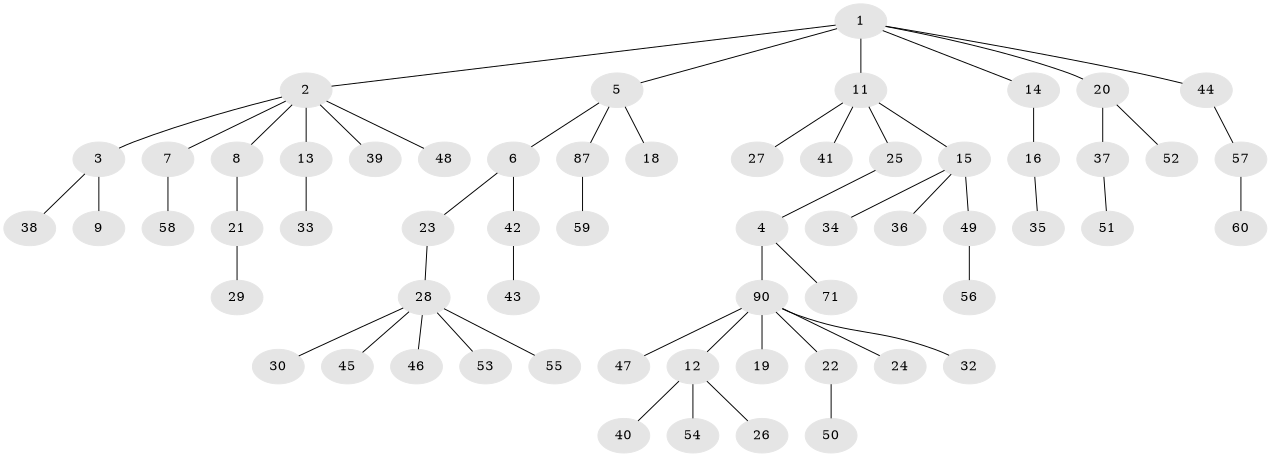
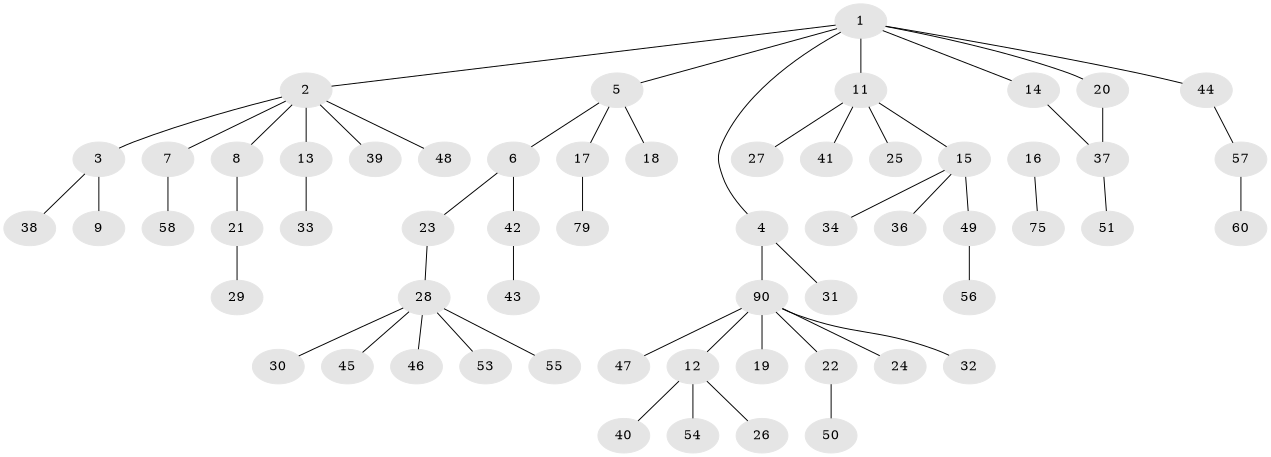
edge "14" -- "16": now "14" -- "37"
node "87": label "87" -> "17"
node "52": removed
edge "25" -- "4": now "1" -- "4"
node "59": label "59" -> "79"
node "35": label "35" -> "75"
node "71": label "71" -> "31"
